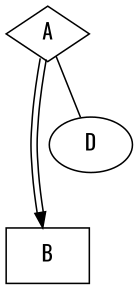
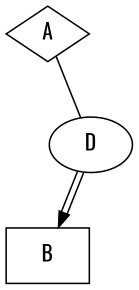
edge "A" -> "B": now "D" -> "B"
